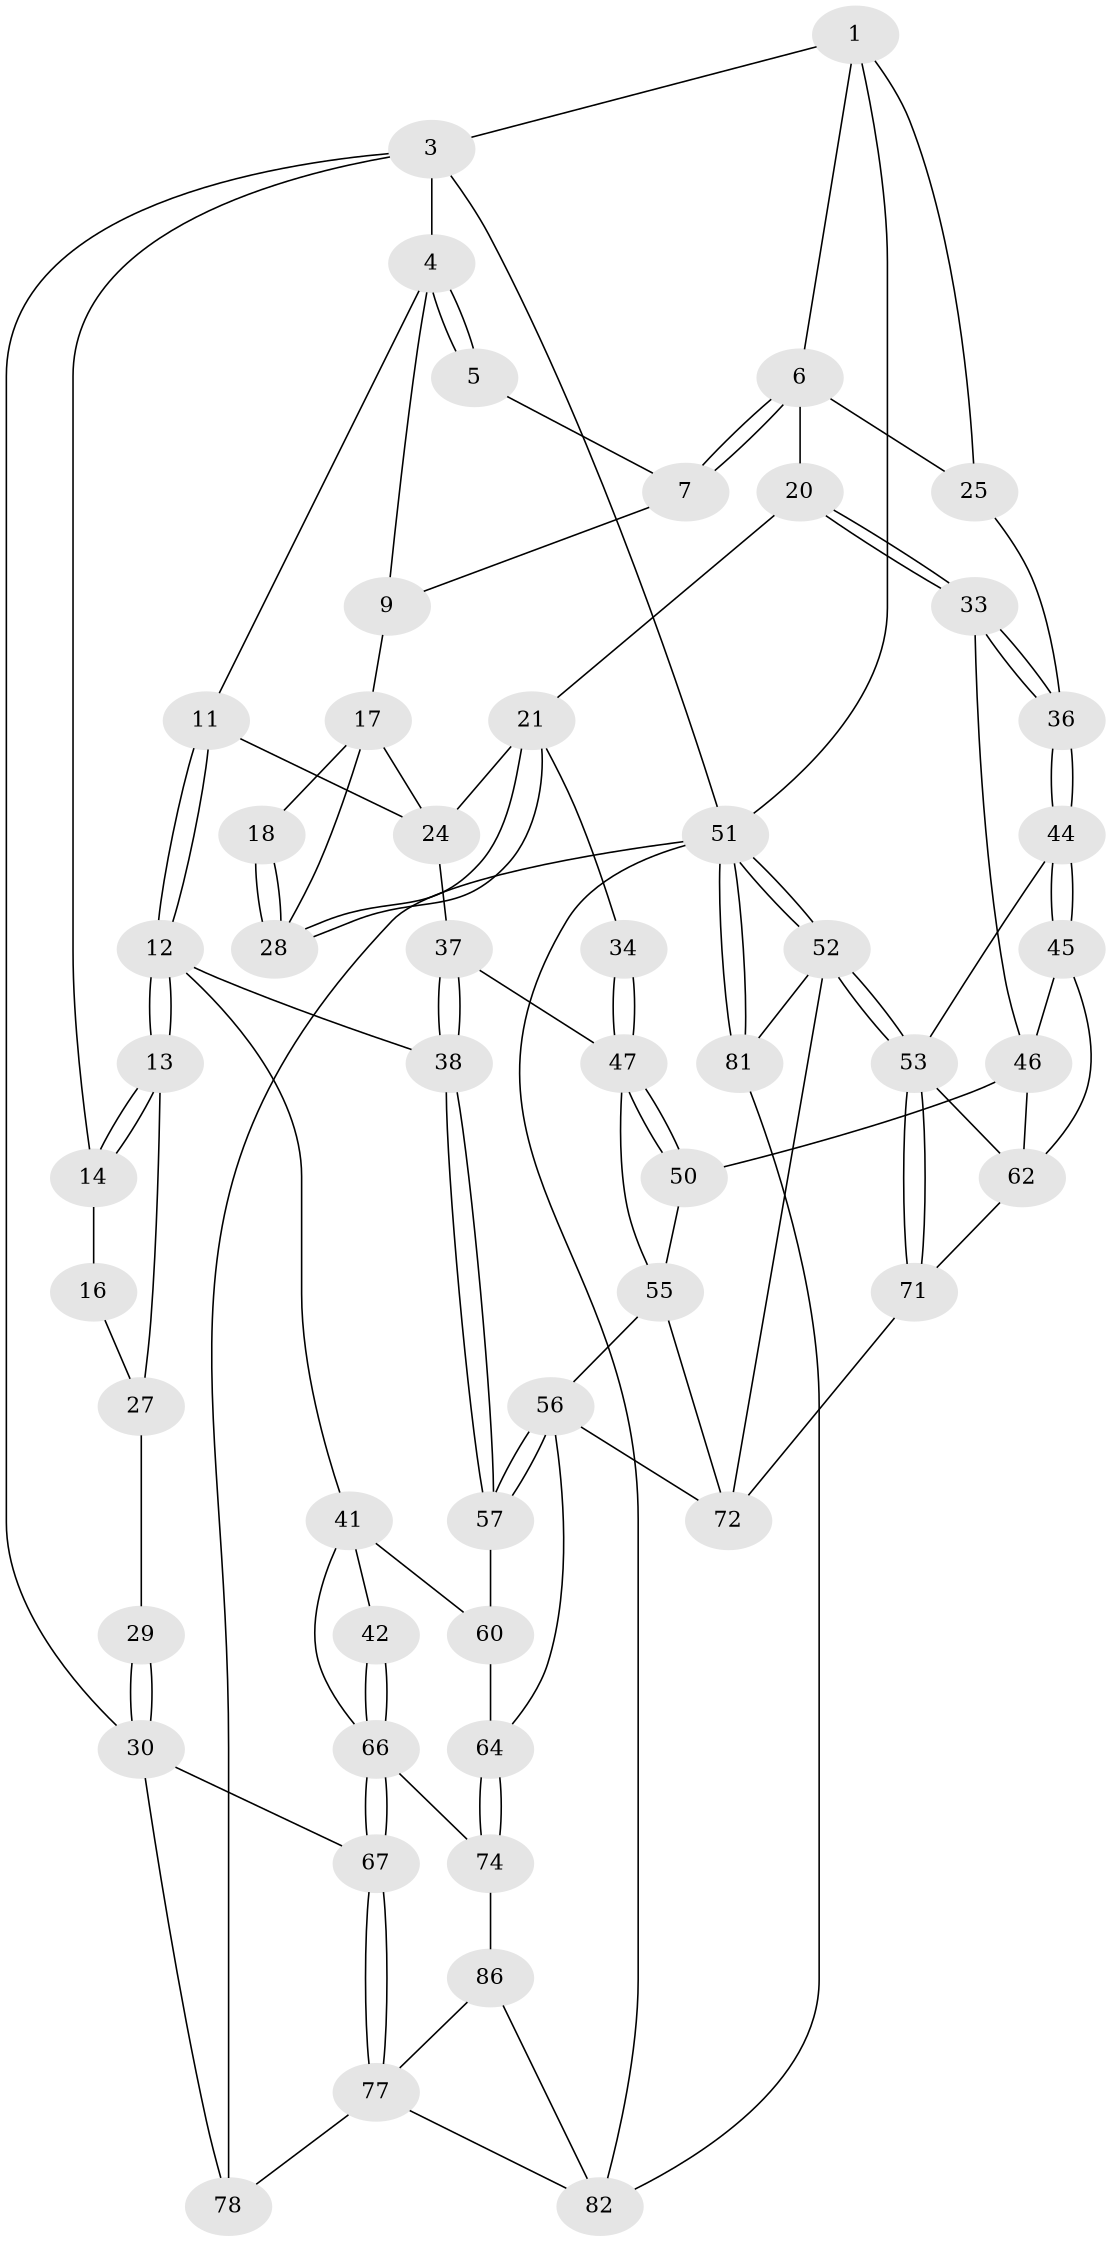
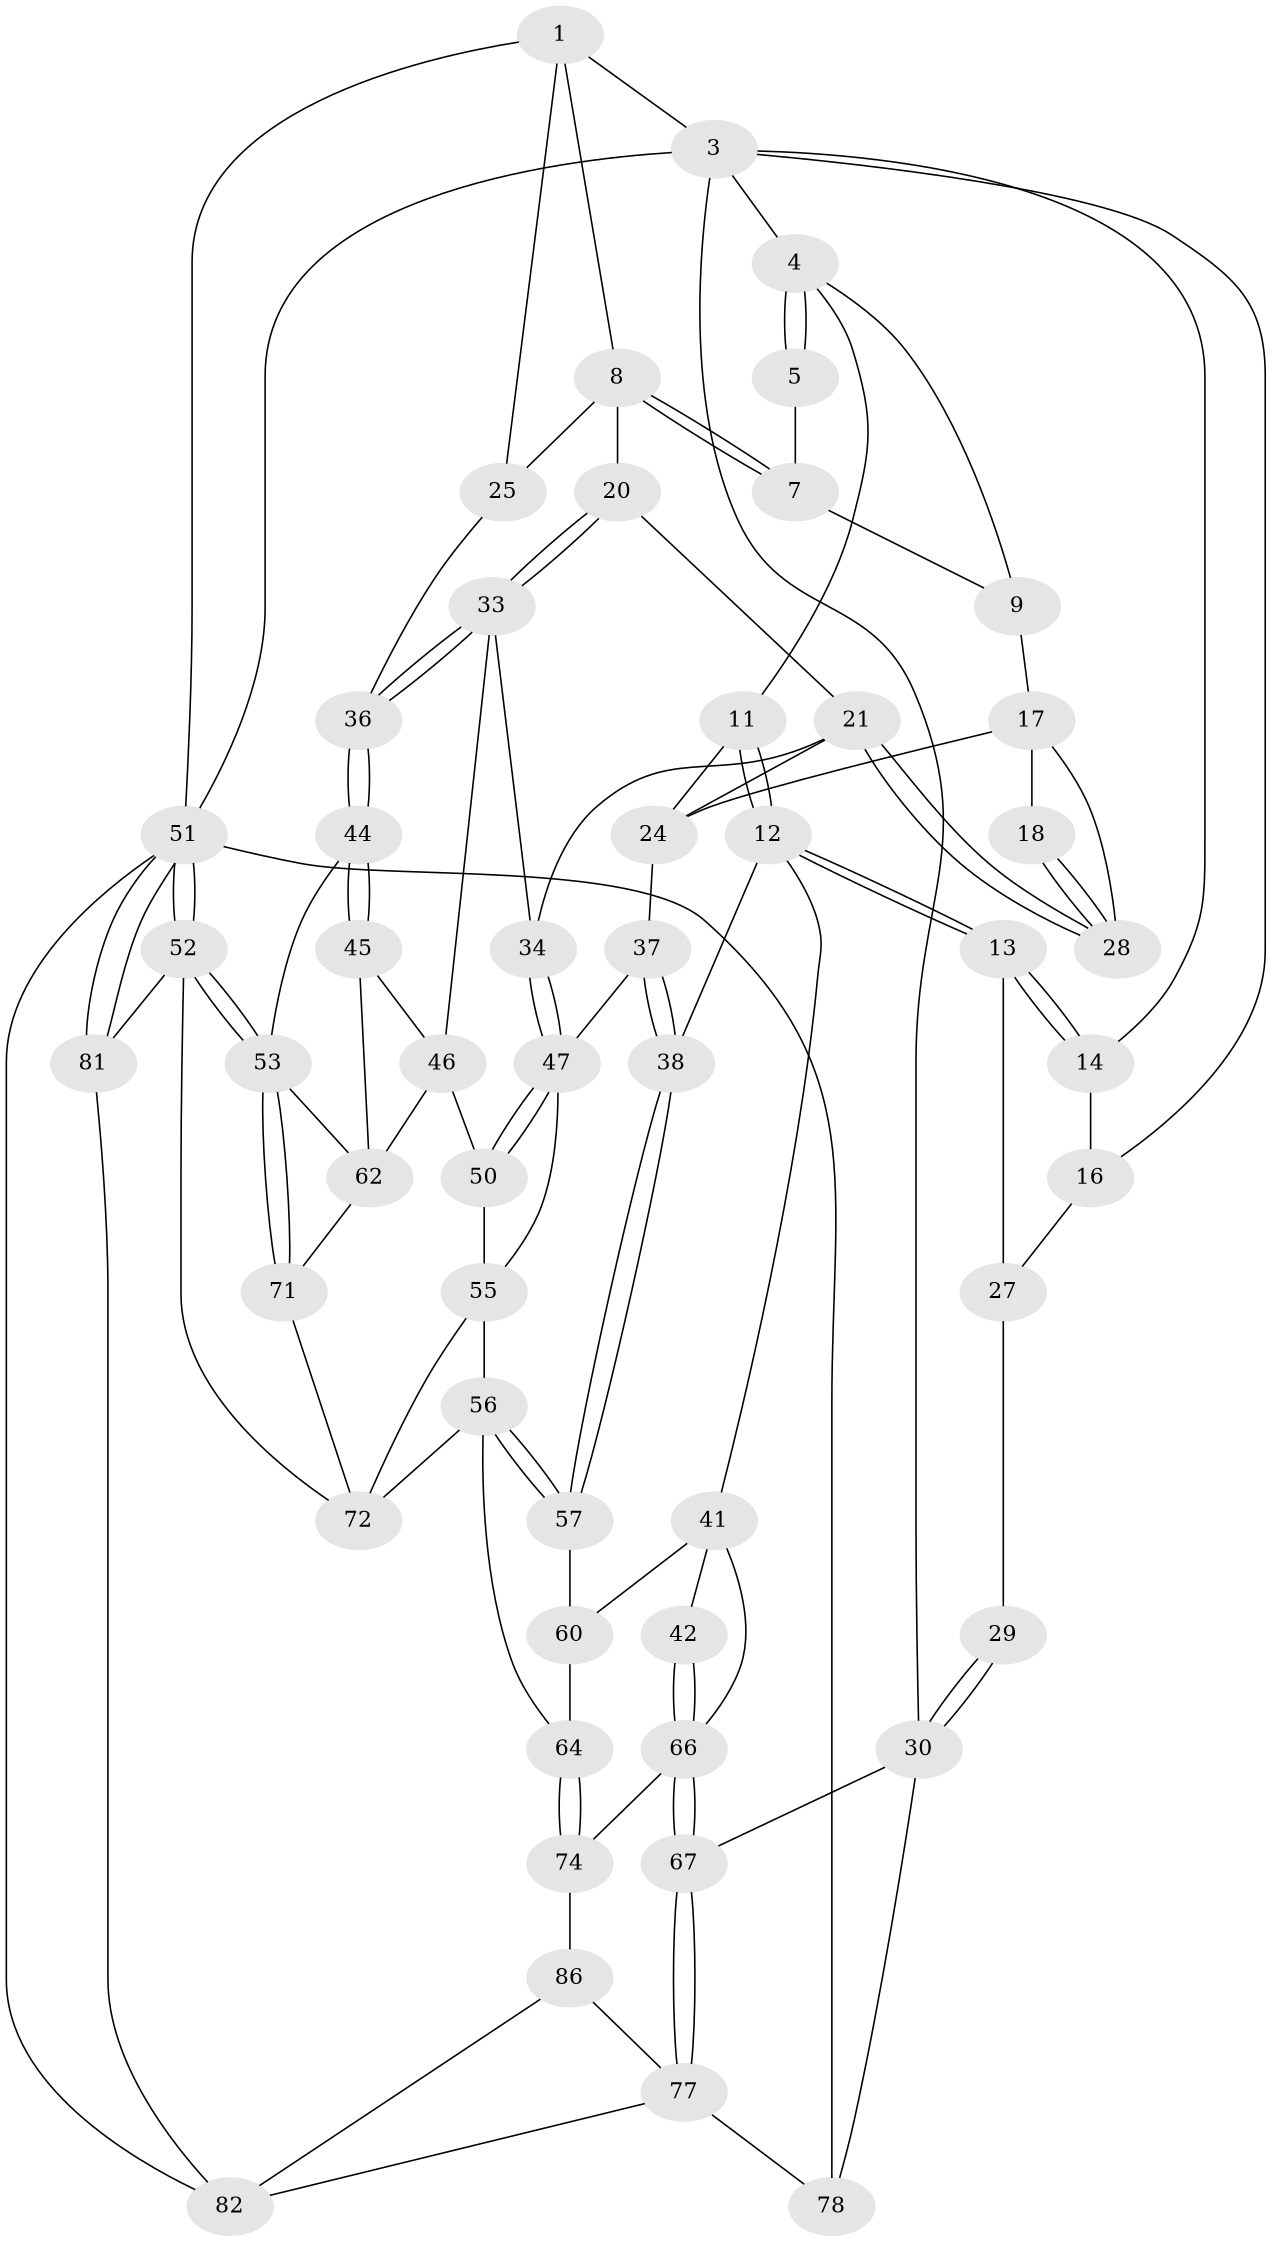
node "6": label "6" -> "8"
edge "3" -- "16": added
edge "33" -- "34": added
